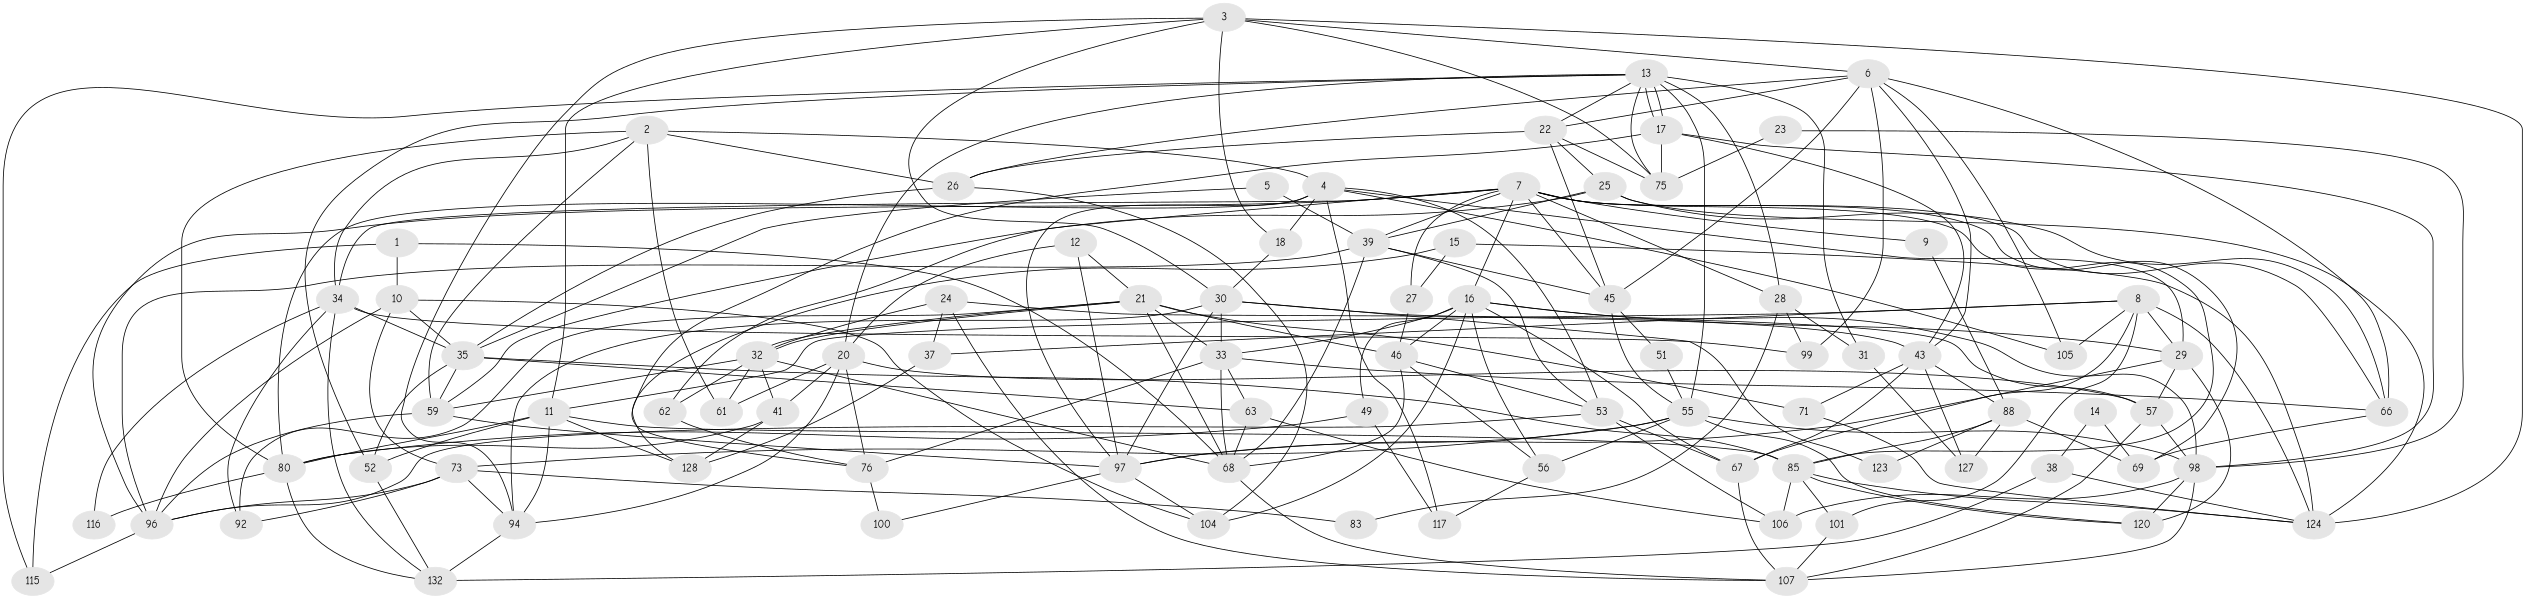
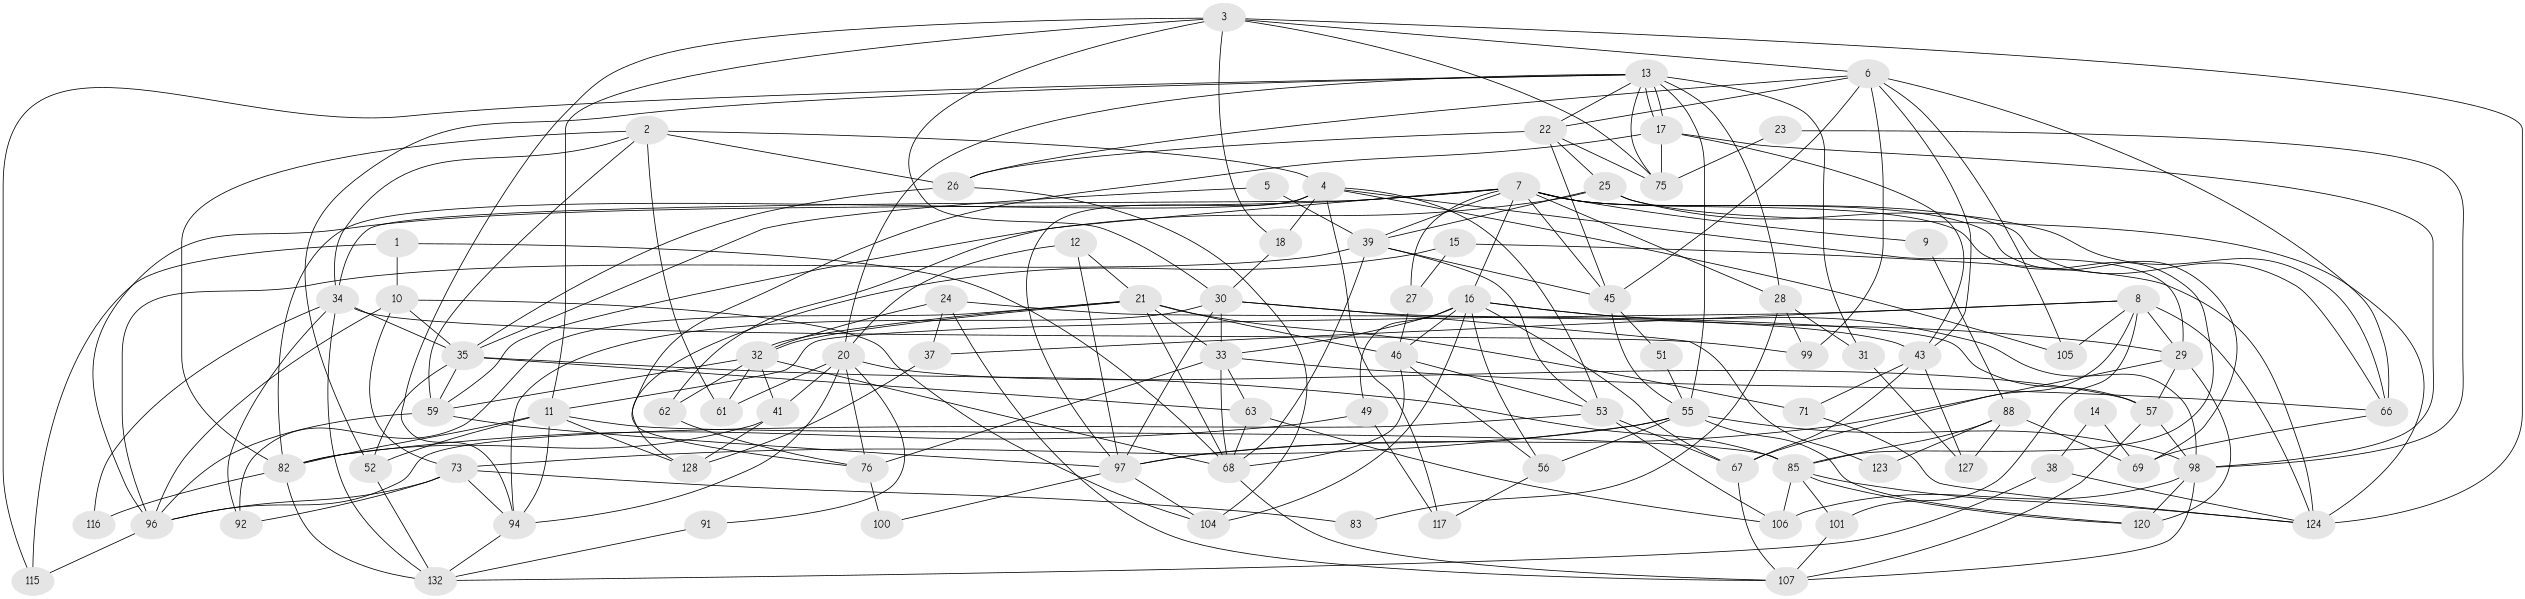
edge "43" -- "88": removed
node "80": label "80" -> "82"
node "91": added
